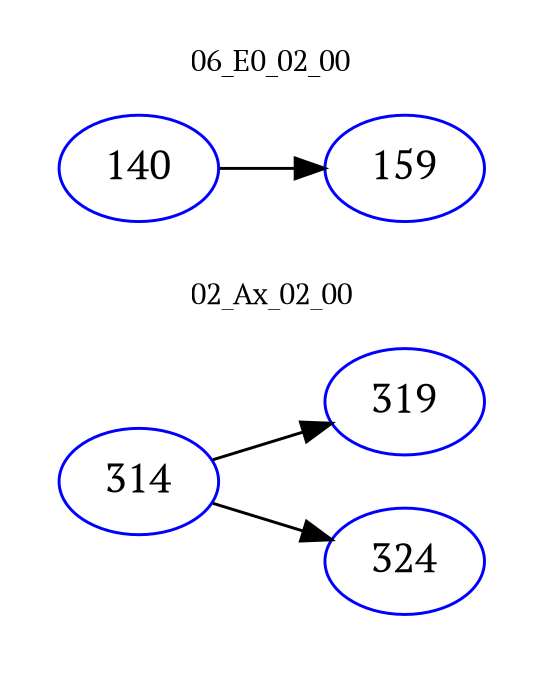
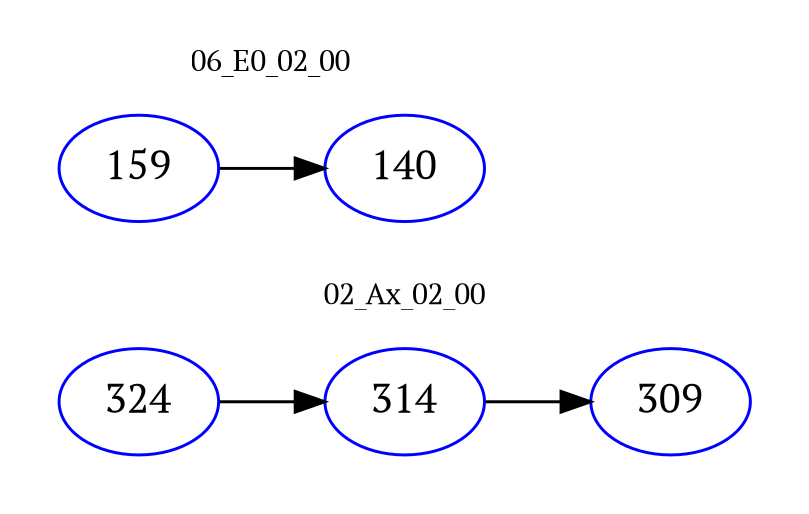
edge "140" -> "159": reversed
node "319": label "319" -> "309"
edge "314" -> "324": reversed
